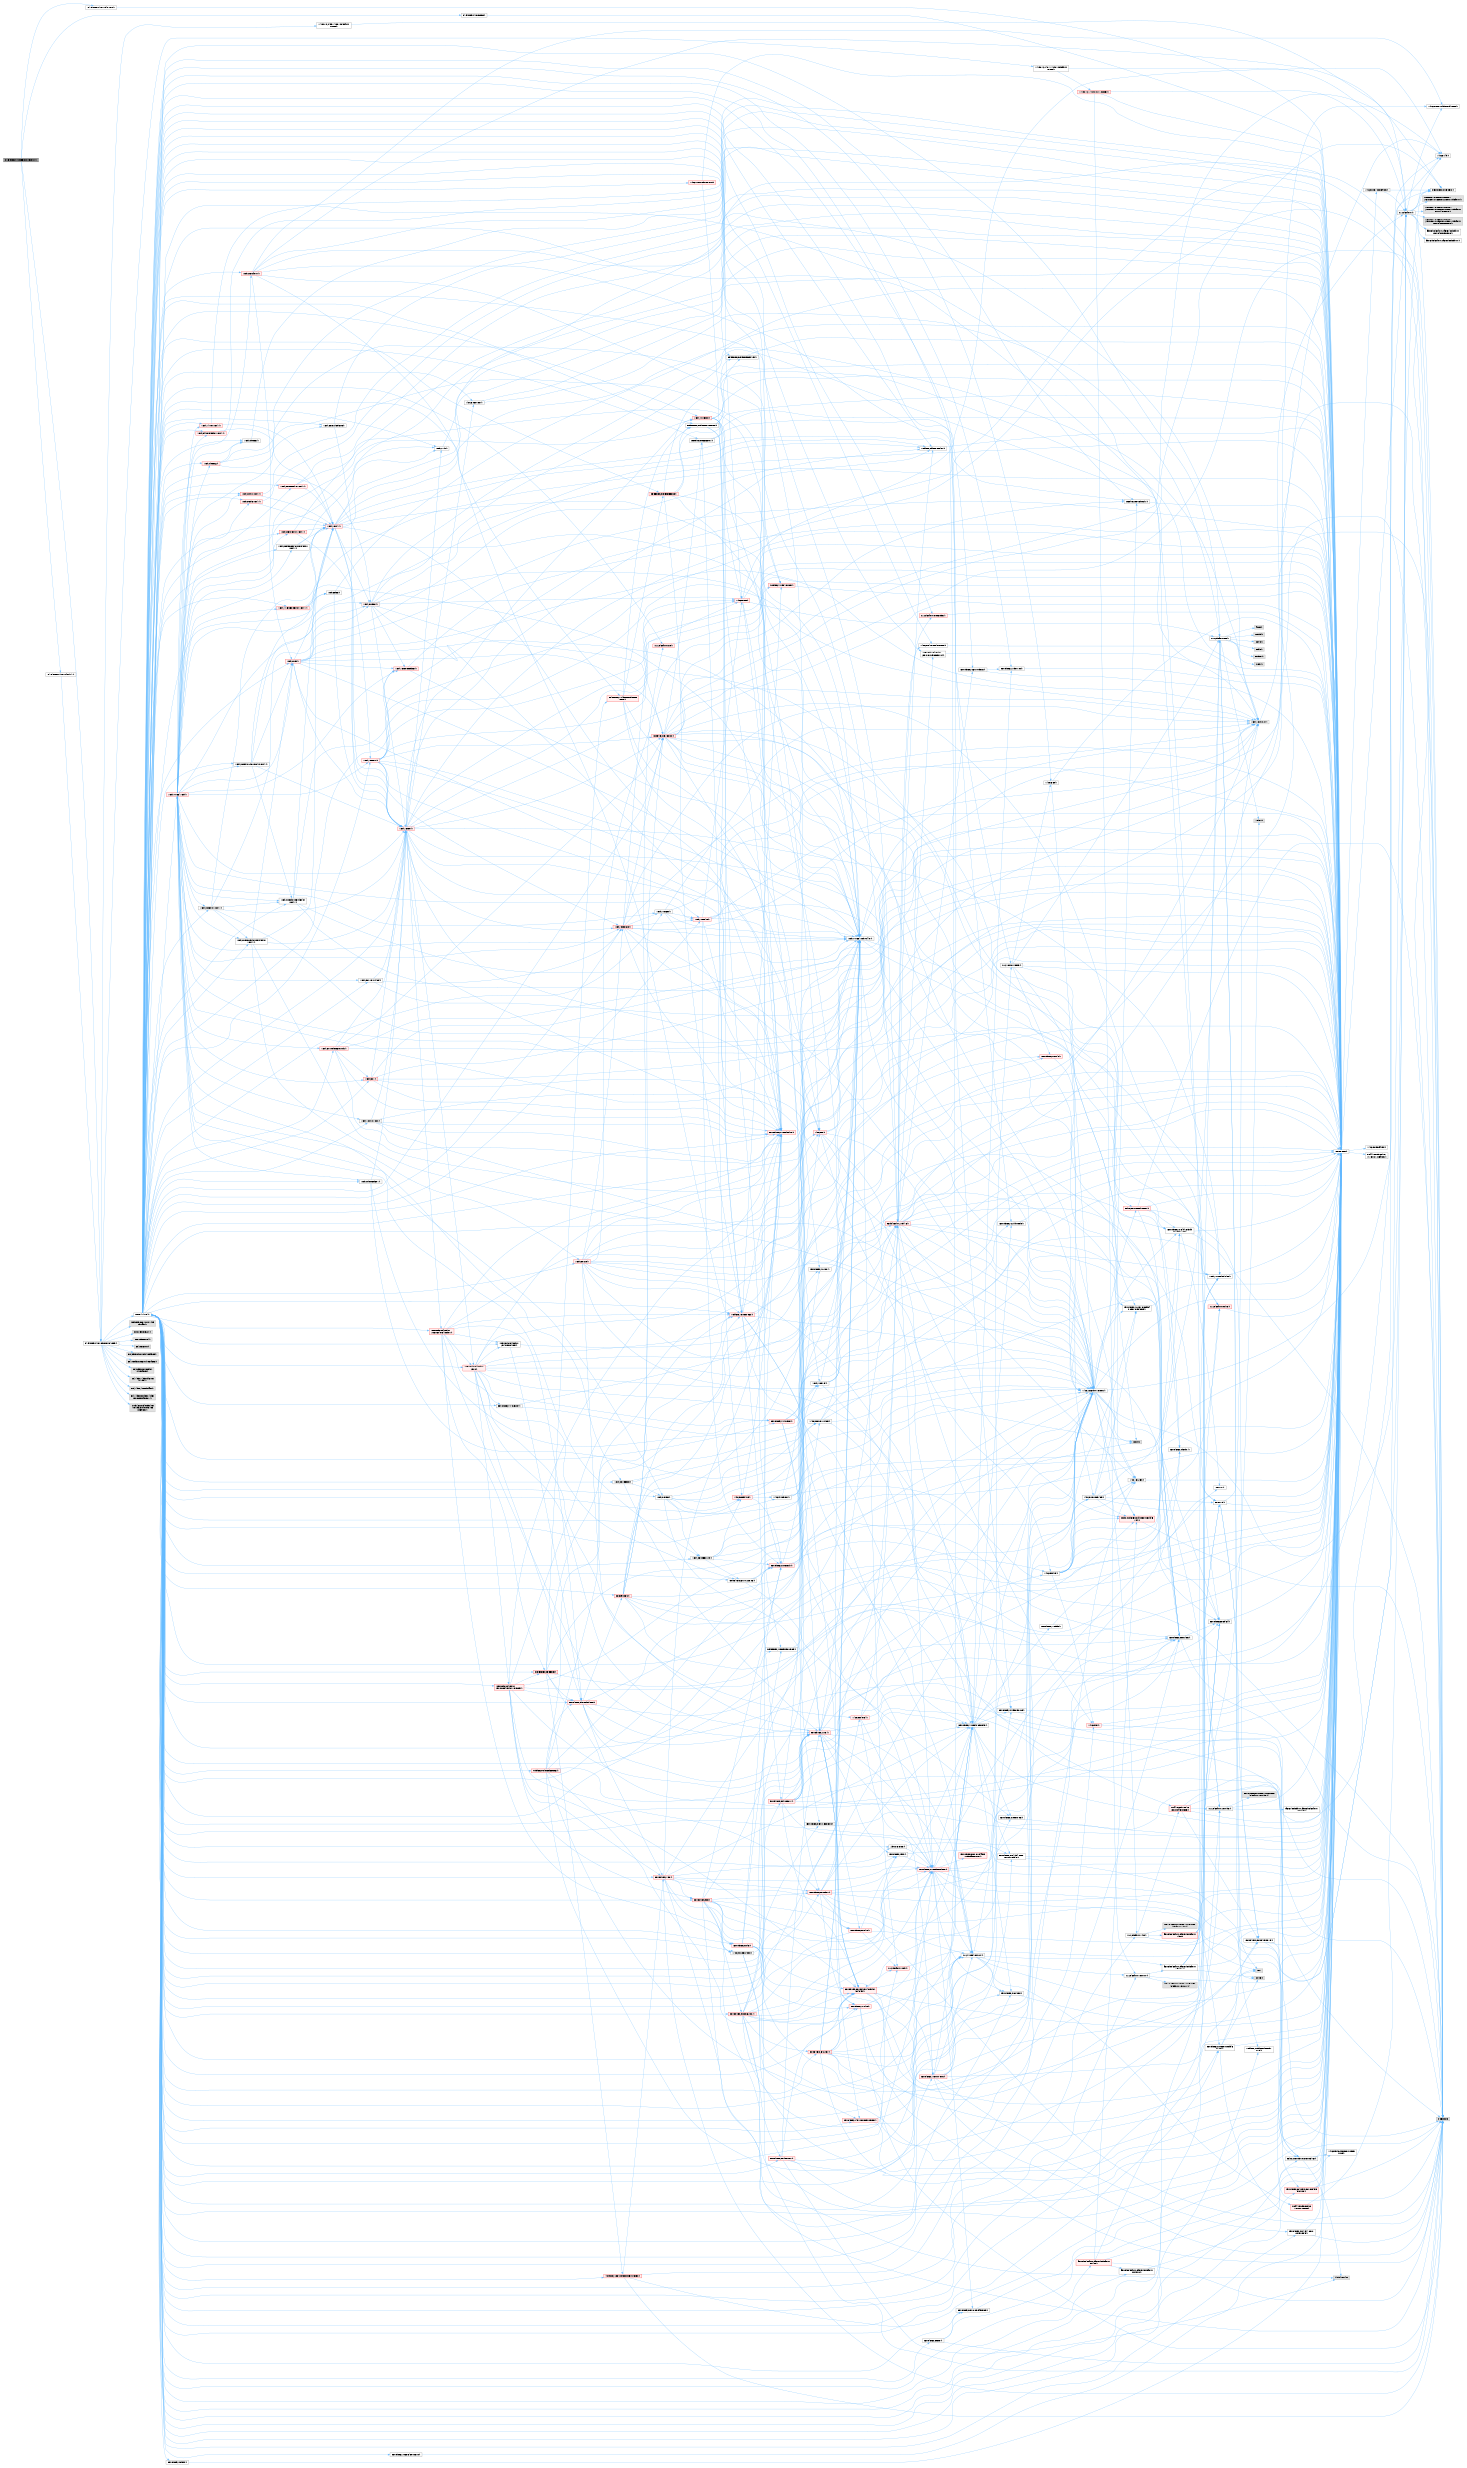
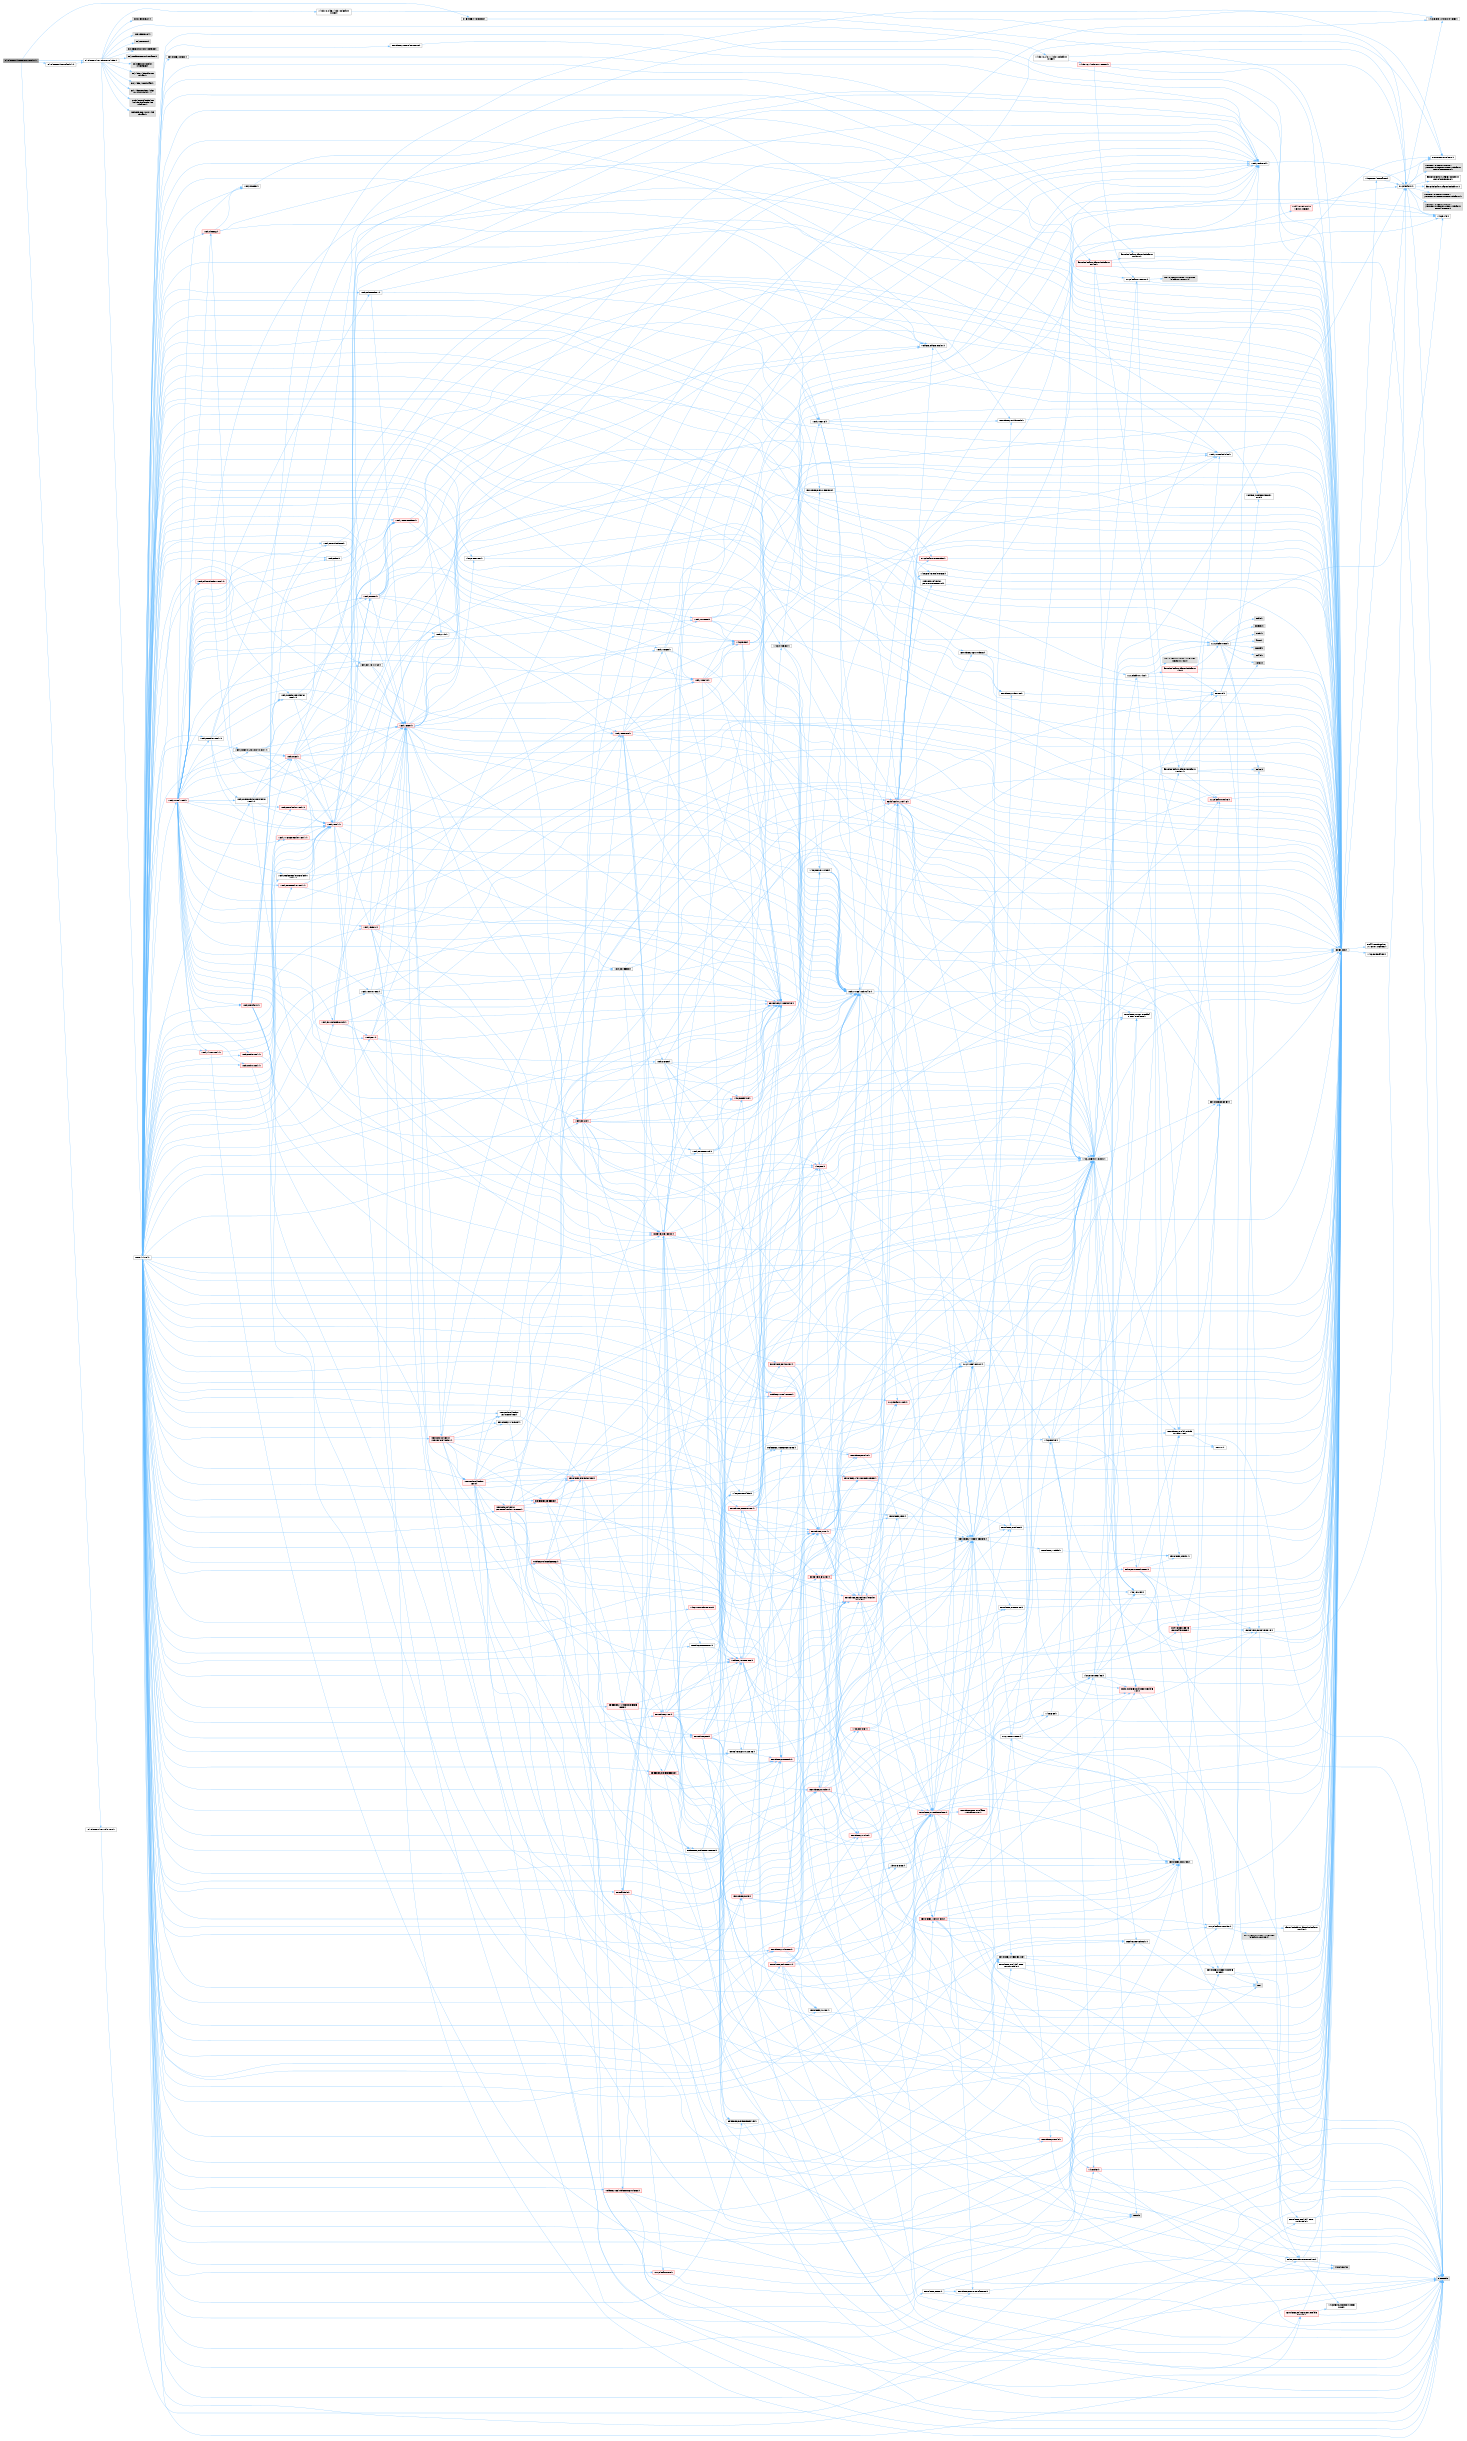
edge "ProfilingDebugging /CpuProfilerTrace.h" -> "PreprocessorHelpers.h": removed
edge "CoreMinimal.h" -> "Math/Range.h": reversed
edge "Containers/Map.h" -> "Templates/Function.h": removed
